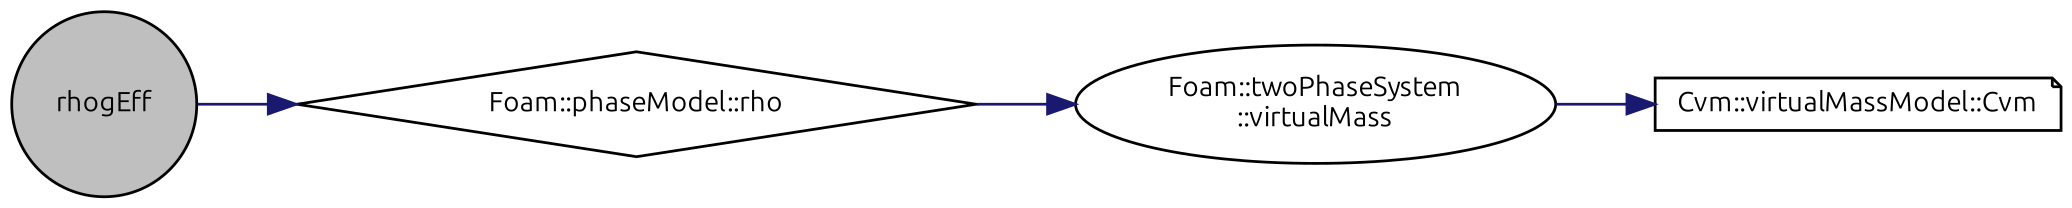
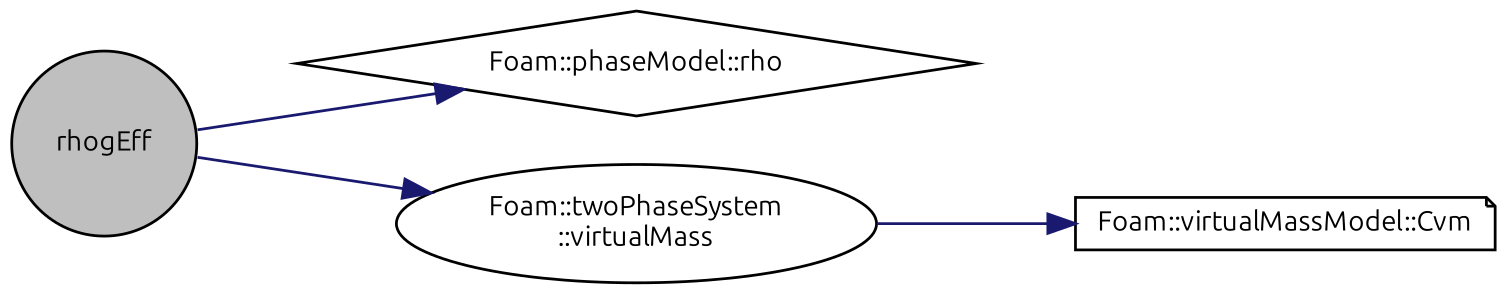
edge "Foam::phaseModel::rho" -> "Foam::twoPhaseSystem ::virtualMass": now "rhogEff" -> "Foam::twoPhaseSystem ::virtualMass"
node "Cvm::virtualMassModel::Cvm": label "Cvm::virtualMassModel::Cvm" -> "Foam::virtualMassModel::Cvm"
